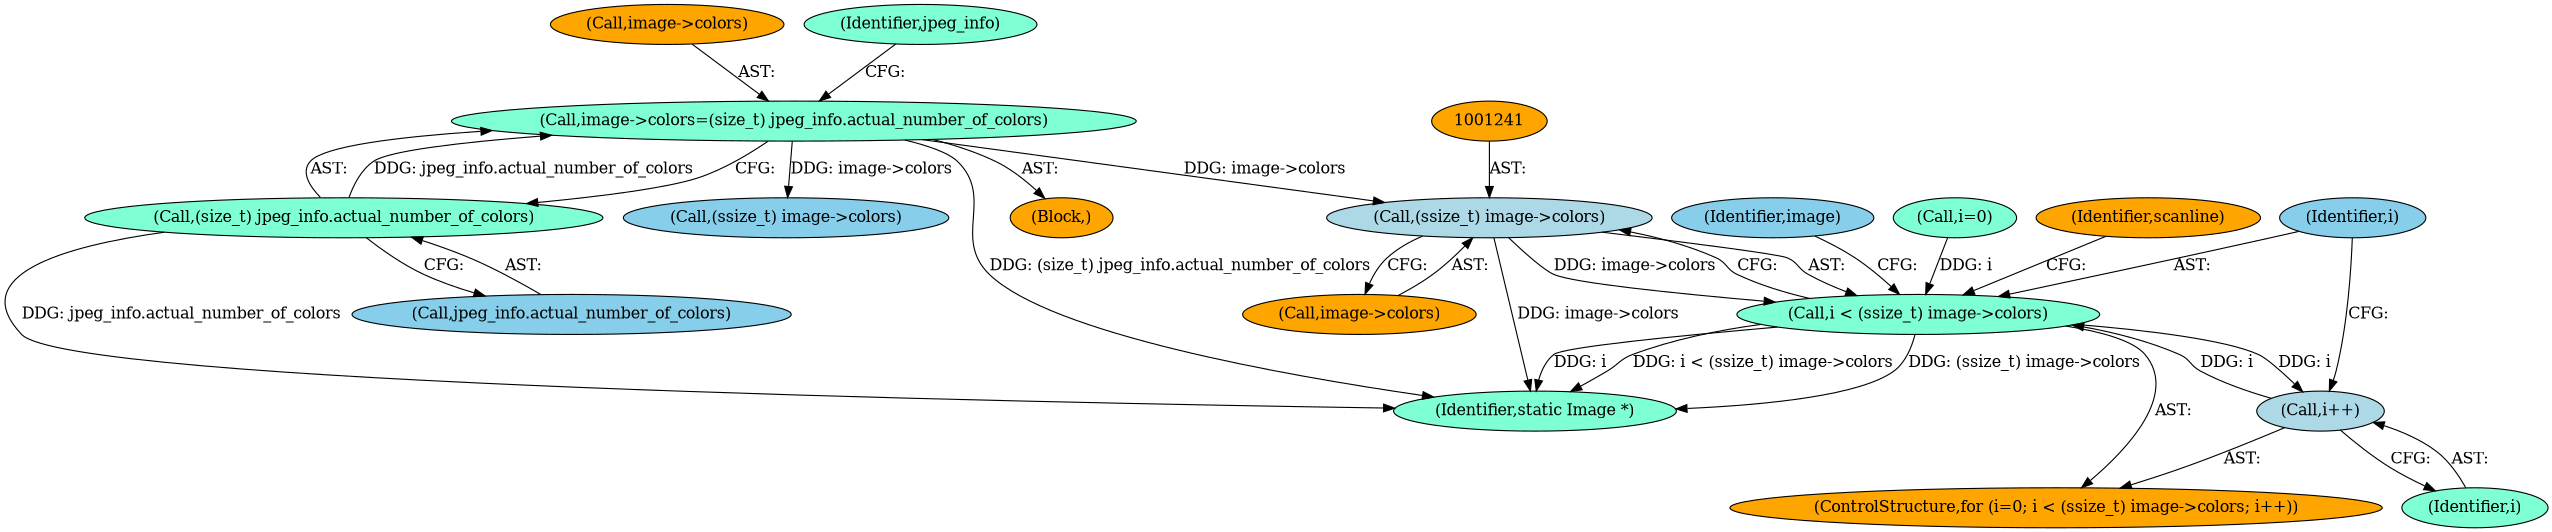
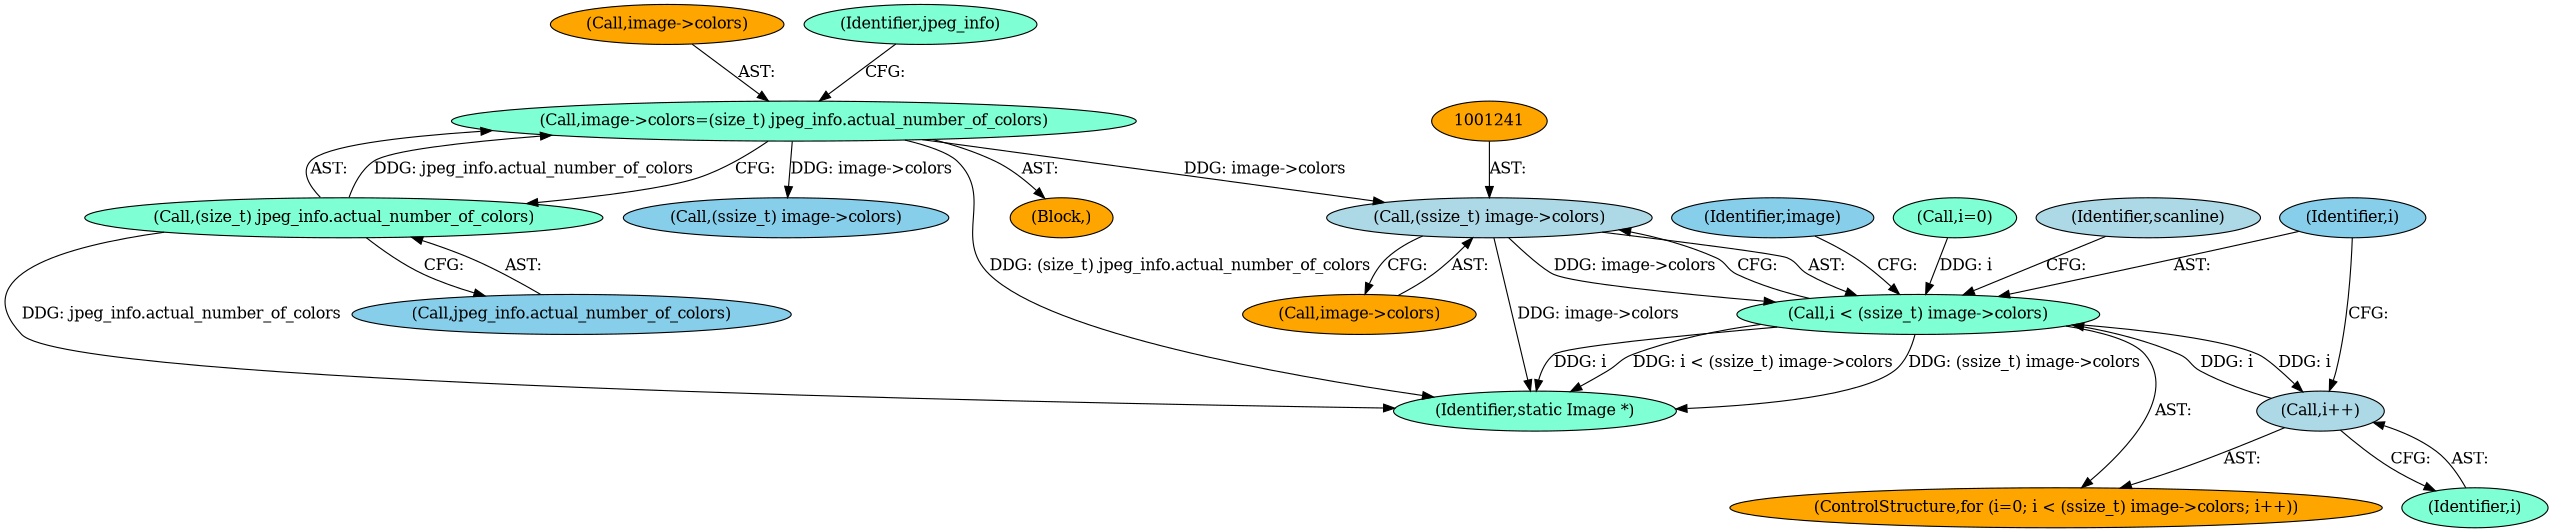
node "(Identifier,scanline)": fillcolor orange -> lightblue
